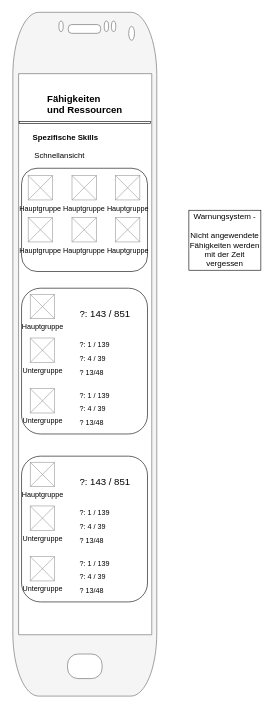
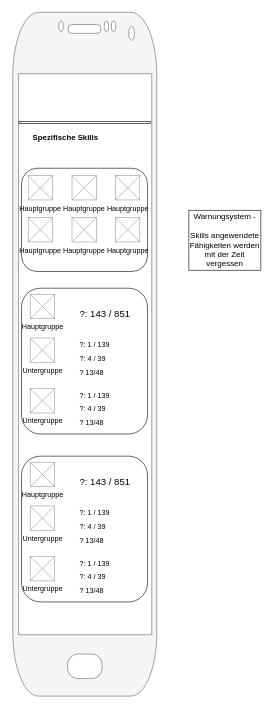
node "Fähigkeiten und Ressourcen": removed
node "Schnellansicht": removed
node "Warnungsystem - Nicht angewendete Fähigkeiten werden mit der Zeit vergessen": label "Warnungsystem - Nicht angewendete Fähigkeiten werden mit der Zeit vergessen" -> "Warnungsystem - Skills angewendete Fähigkeiten werden mit der Zeit vergessen"
